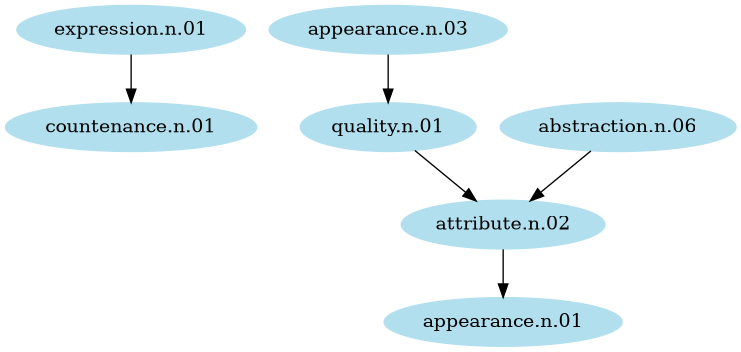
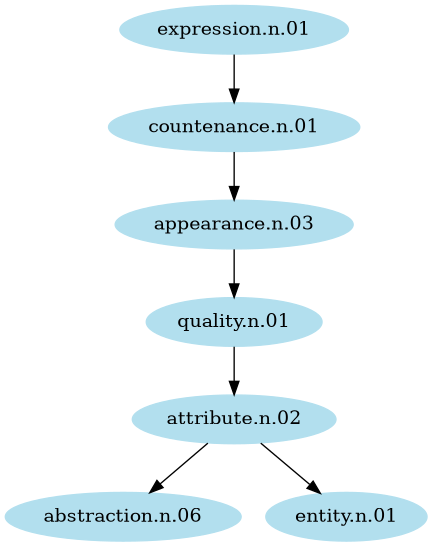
edge "countenance.n.01" -> "appearance.n.03": added
edge "abstraction.n.06" -> "attribute.n.02": reversed
node "appearance.n.01": label "appearance.n.01" -> "entity.n.01"
